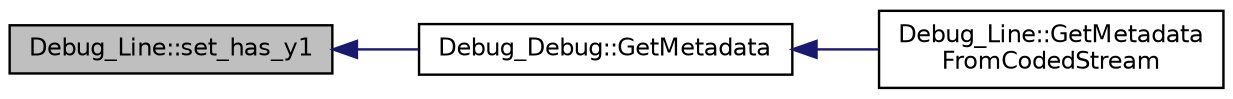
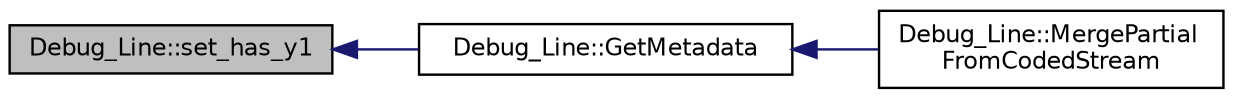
node "Debug_Debug::GetMetadata": label "Debug_Debug::GetMetadata" -> "Debug_Line::GetMetadata"
node "Debug_Line::GetMetadata FromCodedStream": label "Debug_Line::GetMetadata FromCodedStream" -> "Debug_Line::MergePartial FromCodedStream"
